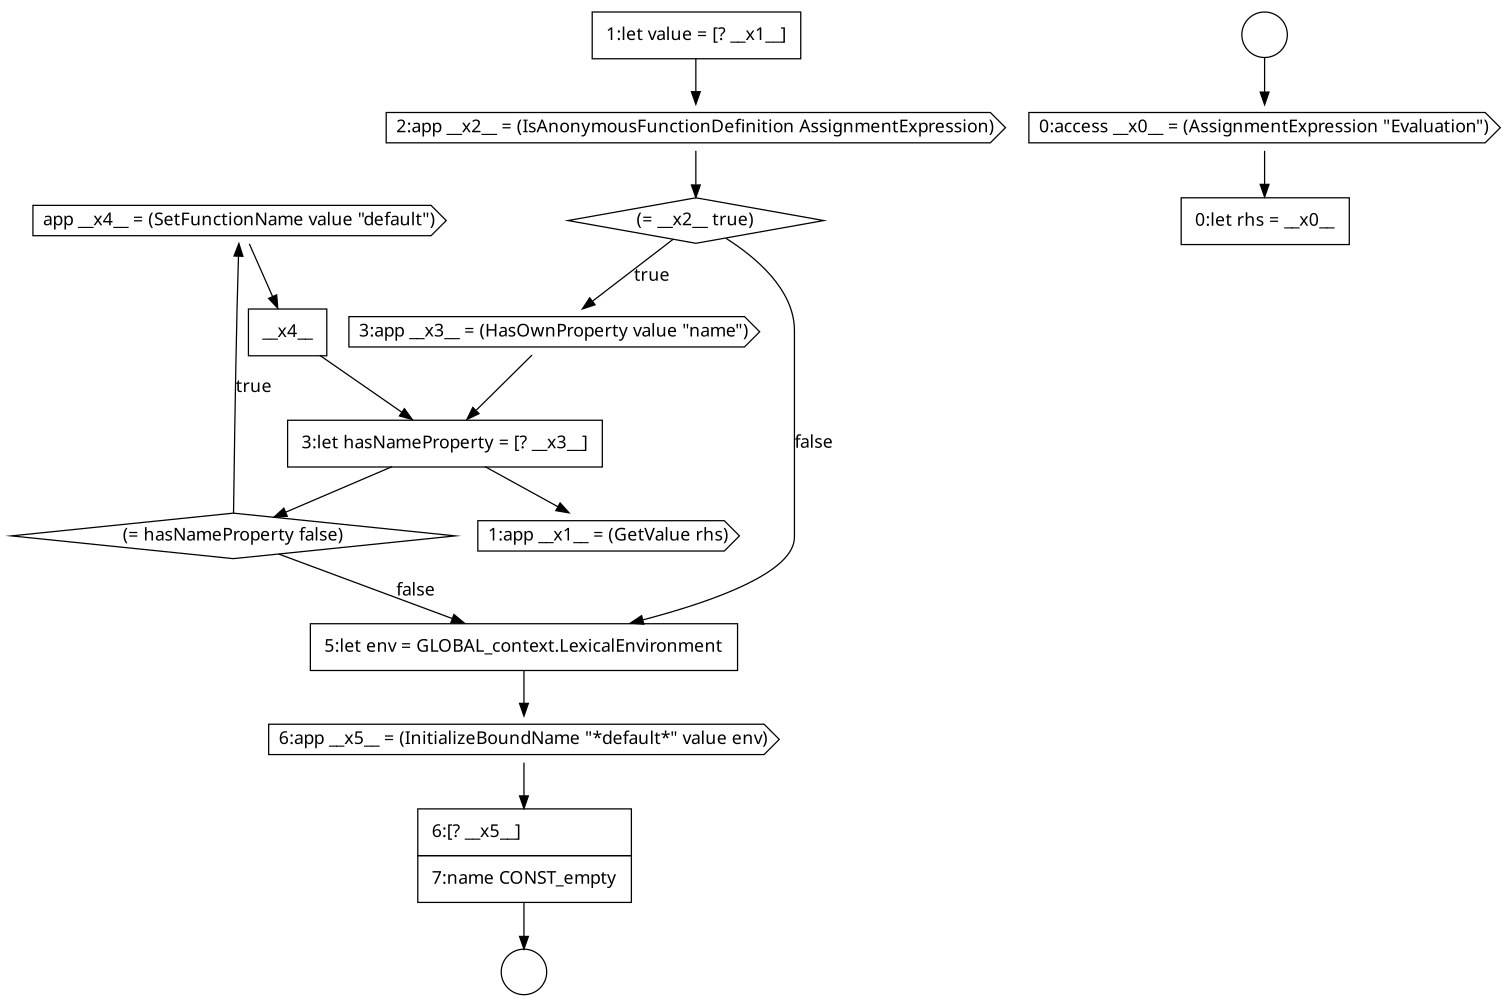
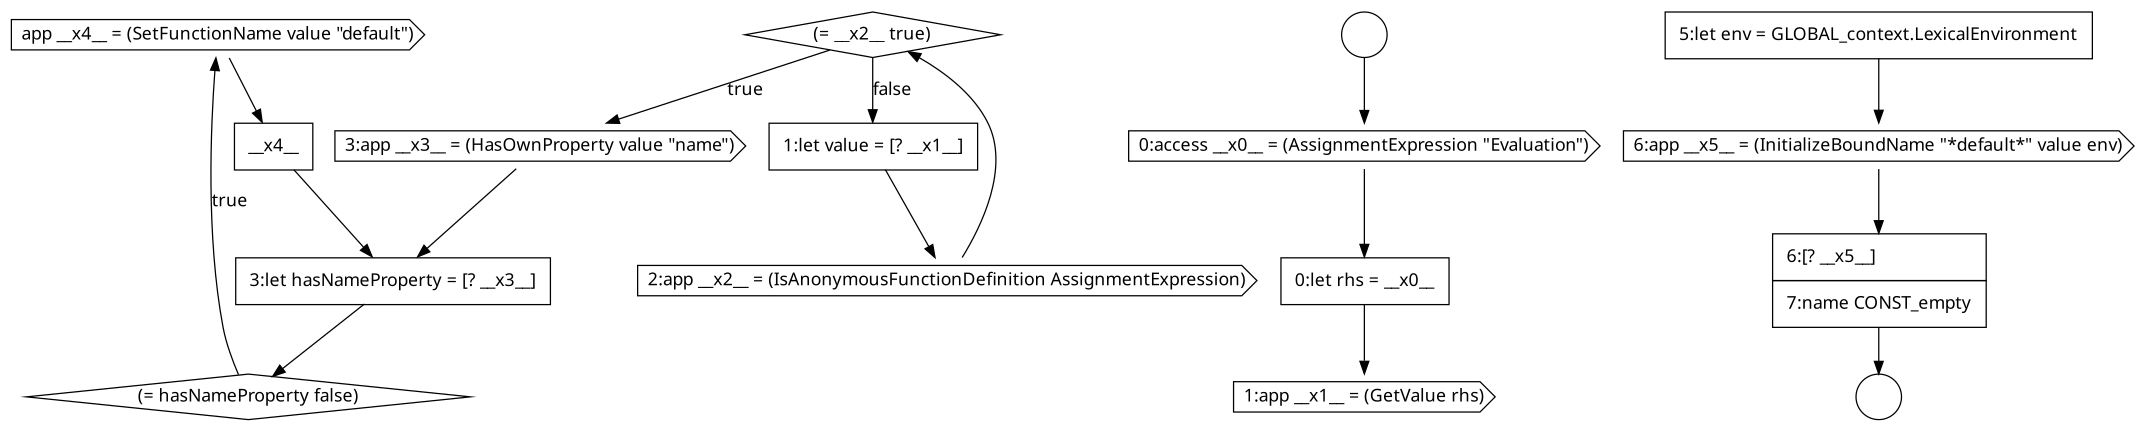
edge "(= __x2__ true)" -> "5:let env = GLOBAL_context.LexicalEnvironment": now "(= __x2__ true)" -> "1:let value = [? __x1__]"
edge "3:let hasNameProperty = [? __x3__]" -> "1:app __x1__ = (GetValue rhs)": now "0:let rhs = __x0__" -> "1:app __x1__ = (GetValue rhs)"
edge "(= hasNameProperty false)" -> "5:let env = GLOBAL_context.LexicalEnvironment": removed, label "false"
